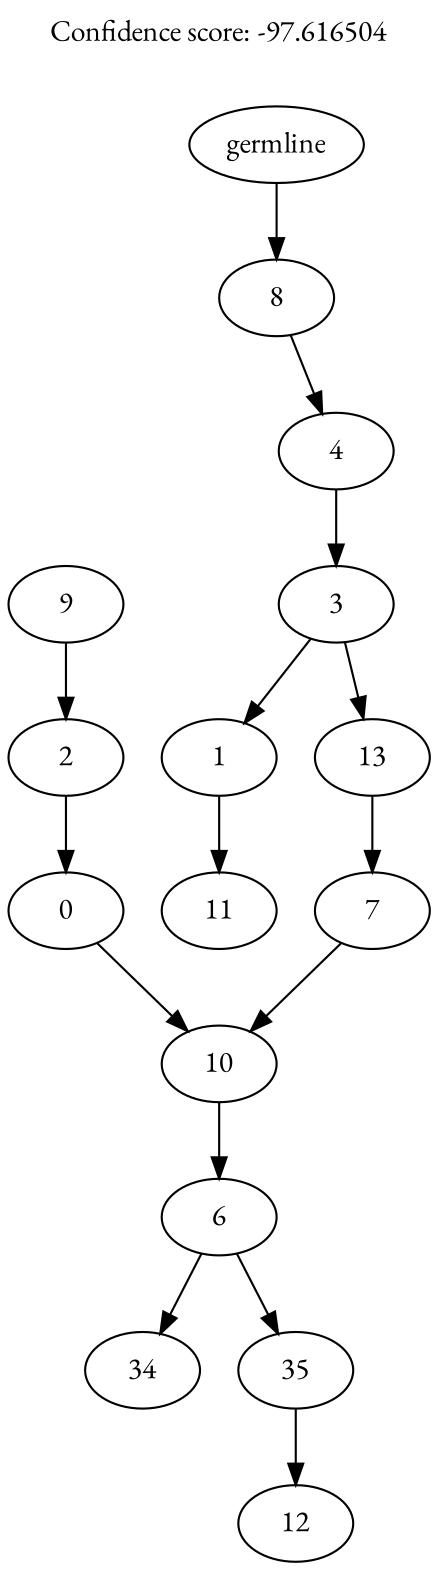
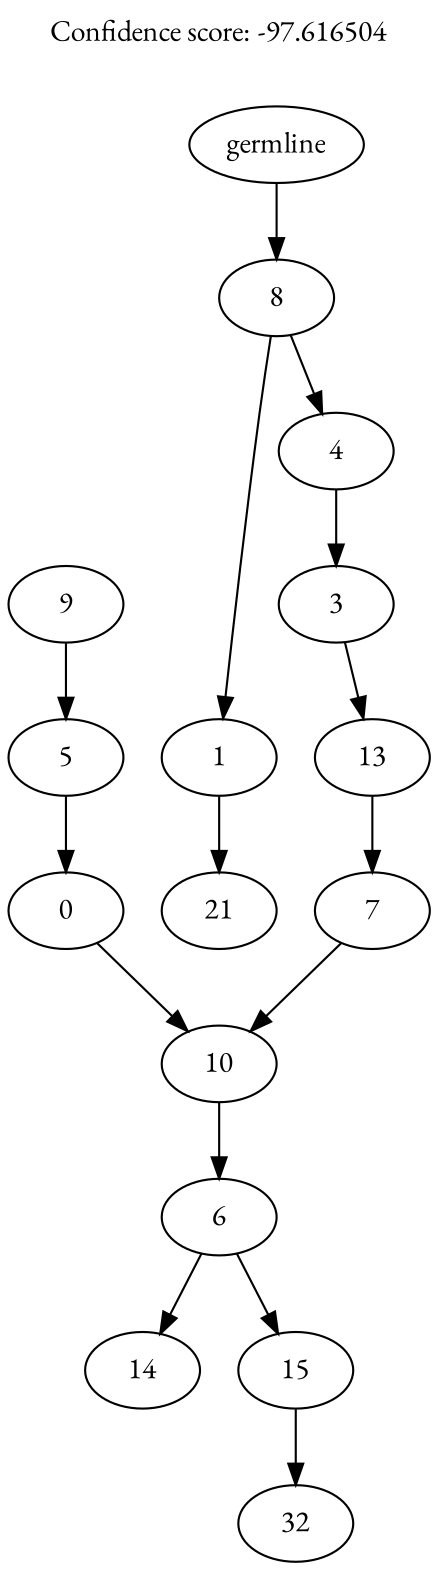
edge "3" -> "1": now "8" -> "1"
node "2": label "2" -> "5"
node "11": label "11" -> "21"
node "34": label "34" -> "14"
node "35": label "35" -> "15"
node "12": label "12" -> "32"
